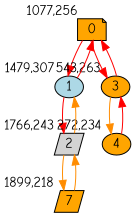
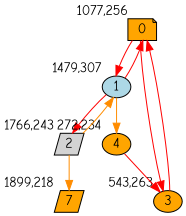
edge "3 543,263" -> "4 272,234": now "1 1479,307" -> "4 272,234"
edge "7 1899,218" -> "2 1766,243": removed
